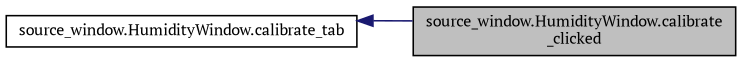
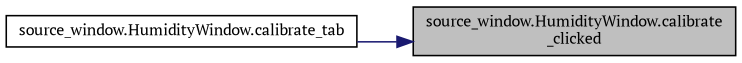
edge "source_window.HumidityWindow.calibrate _clicked" -> "source_window.HumidityWindow.calibrate_tab": reversed
